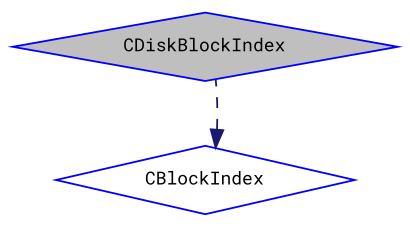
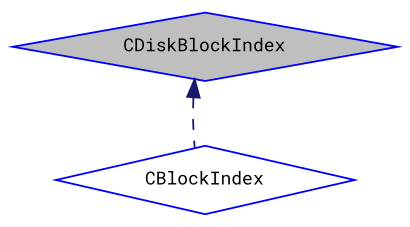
edge "CDiskBlockIndex" -> "CBlockIndex": reversed
